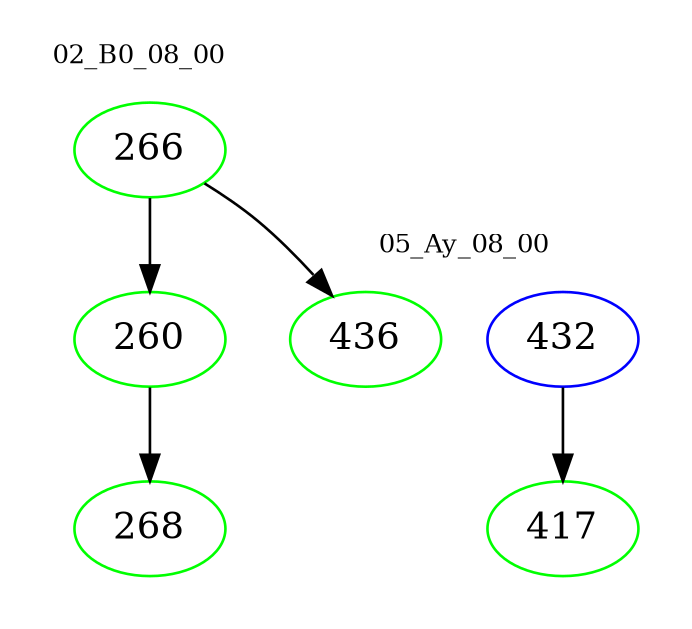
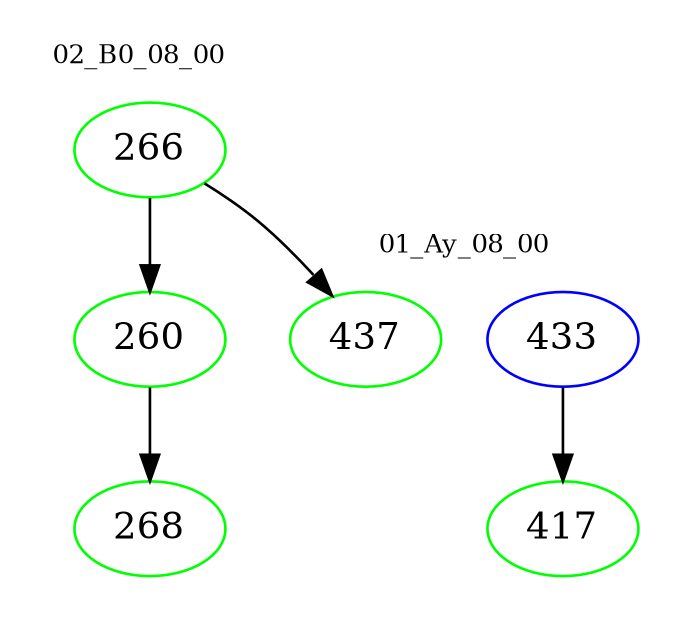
cluster "05_Ay_08_00": label "05_Ay_08_00" -> "01_Ay_08_00"
node "436": label "436" -> "437"
node "432": label "432" -> "433"
